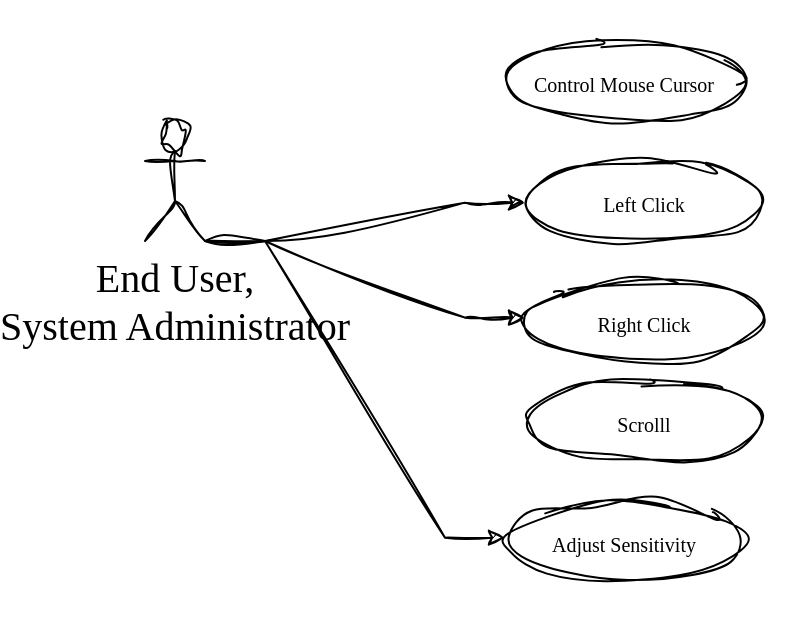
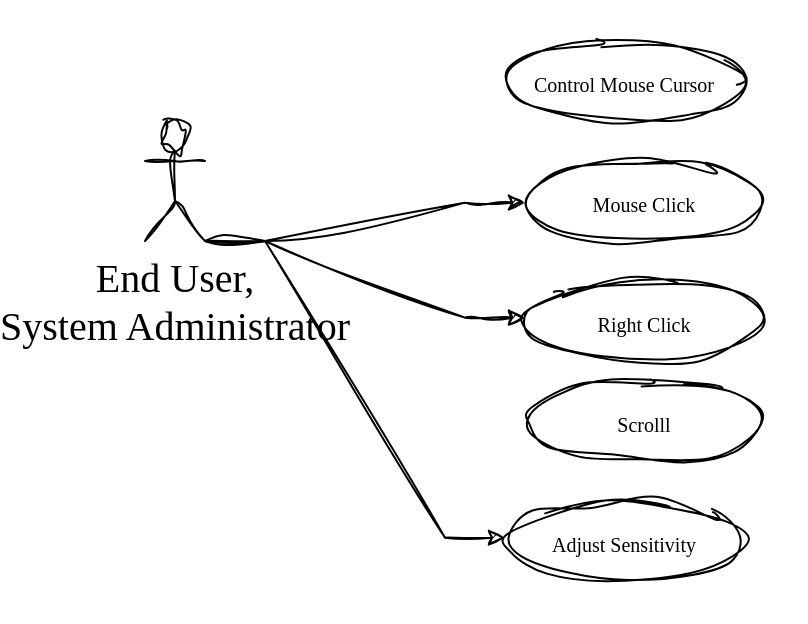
node "Left Click": label "Left Click" -> "Mouse Click"
